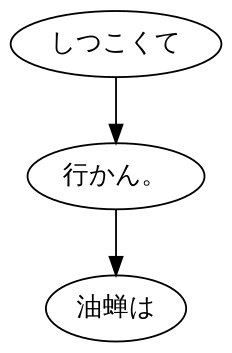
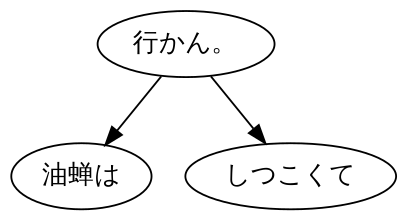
edge "しつこくて" -> "行かん。": reversed
